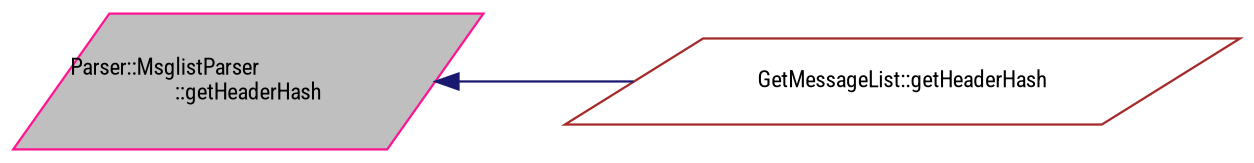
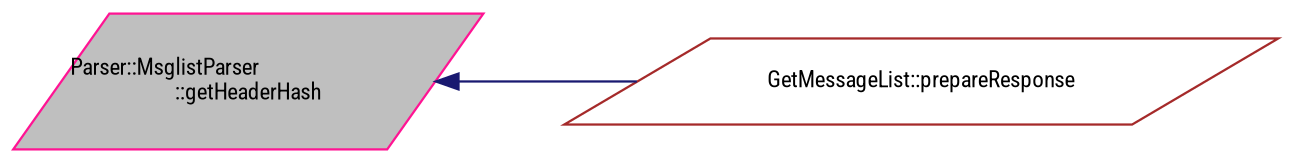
node "GetMessageList::getHeaderHash": label "GetMessageList::getHeaderHash" -> "GetMessageList::prepareResponse"
